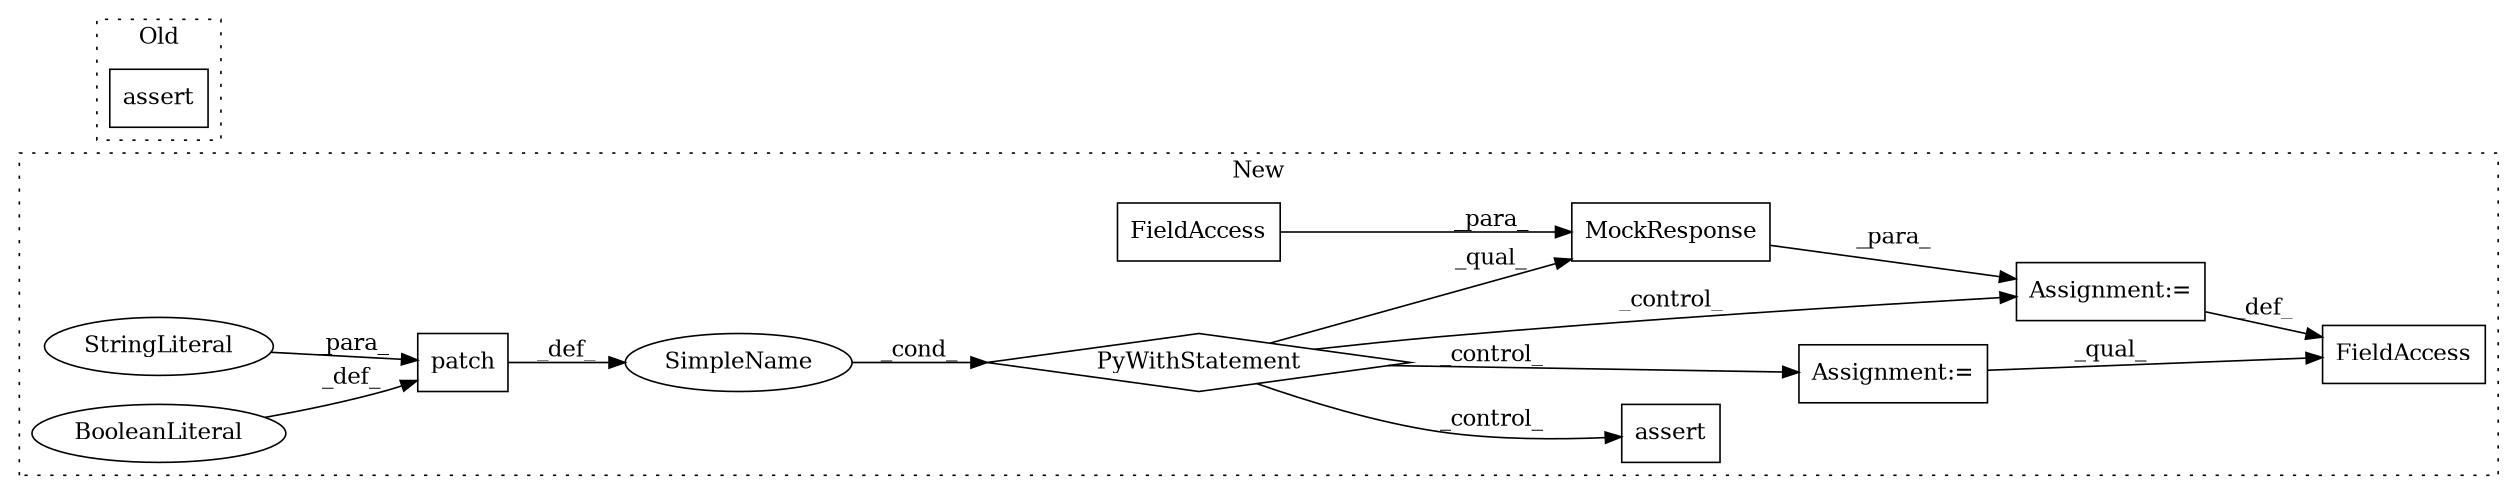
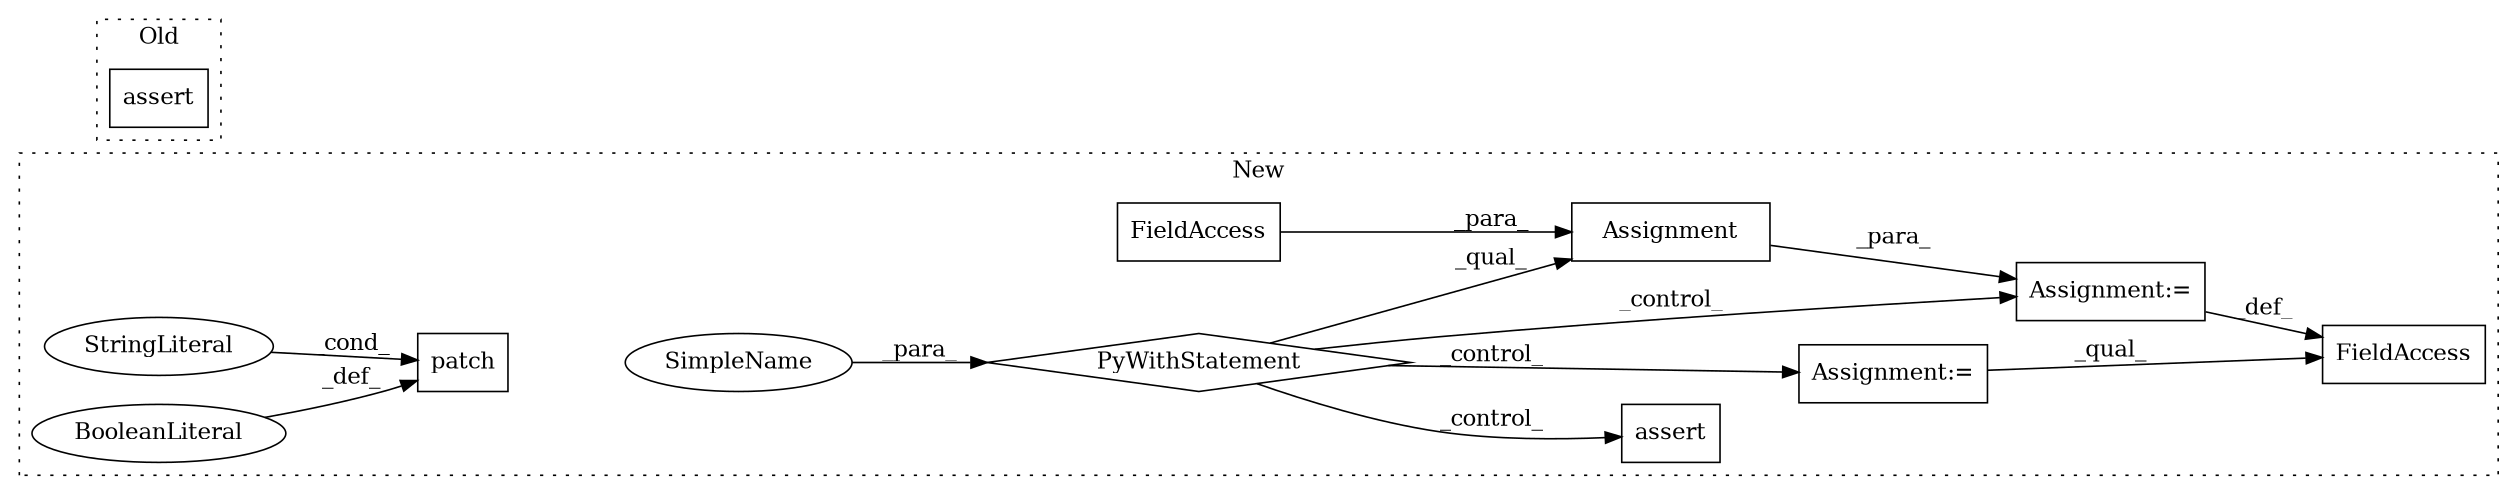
node "MockResponse": label "MockResponse" -> "Assignment"
edge "StringLiteral" -> "patch": label "_para_" -> "_cond_"
edge "SimpleName" -> "PyWithStatement": label "_cond_" -> "_para_"
edge "patch" -> "SimpleName": removed, label "_def_"
